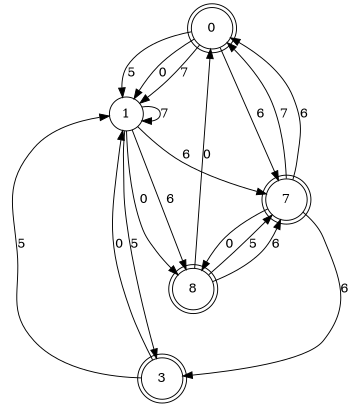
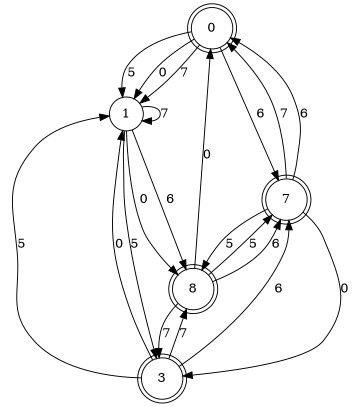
edge "1" -> "7": now "3" -> "7"
edge "7" -> "8": label "0" -> "5"
edge "7" -> "3": label "6" -> "0"
edge "8" -> "3": added, label "7"
edge "3" -> "8": added, label "7"
